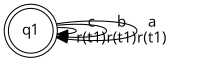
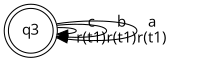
node "q1": label "q1" -> "q3"
